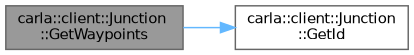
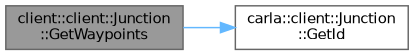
node "carla::client::Junction ::GetWaypoints": label "carla::client::Junction ::GetWaypoints" -> "client::client::Junction ::GetWaypoints"
